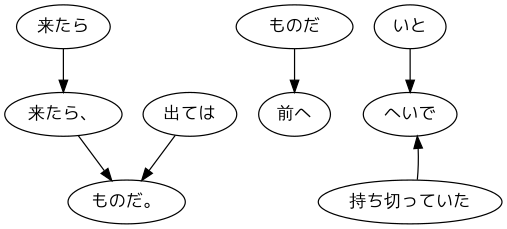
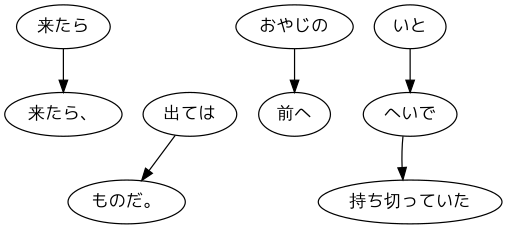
node "ものだ": label "ものだ" -> "おやじの"
edge "来たら、" -> "ものだ。": removed
edge "持ち切っていた" -> "へいで": reversed
